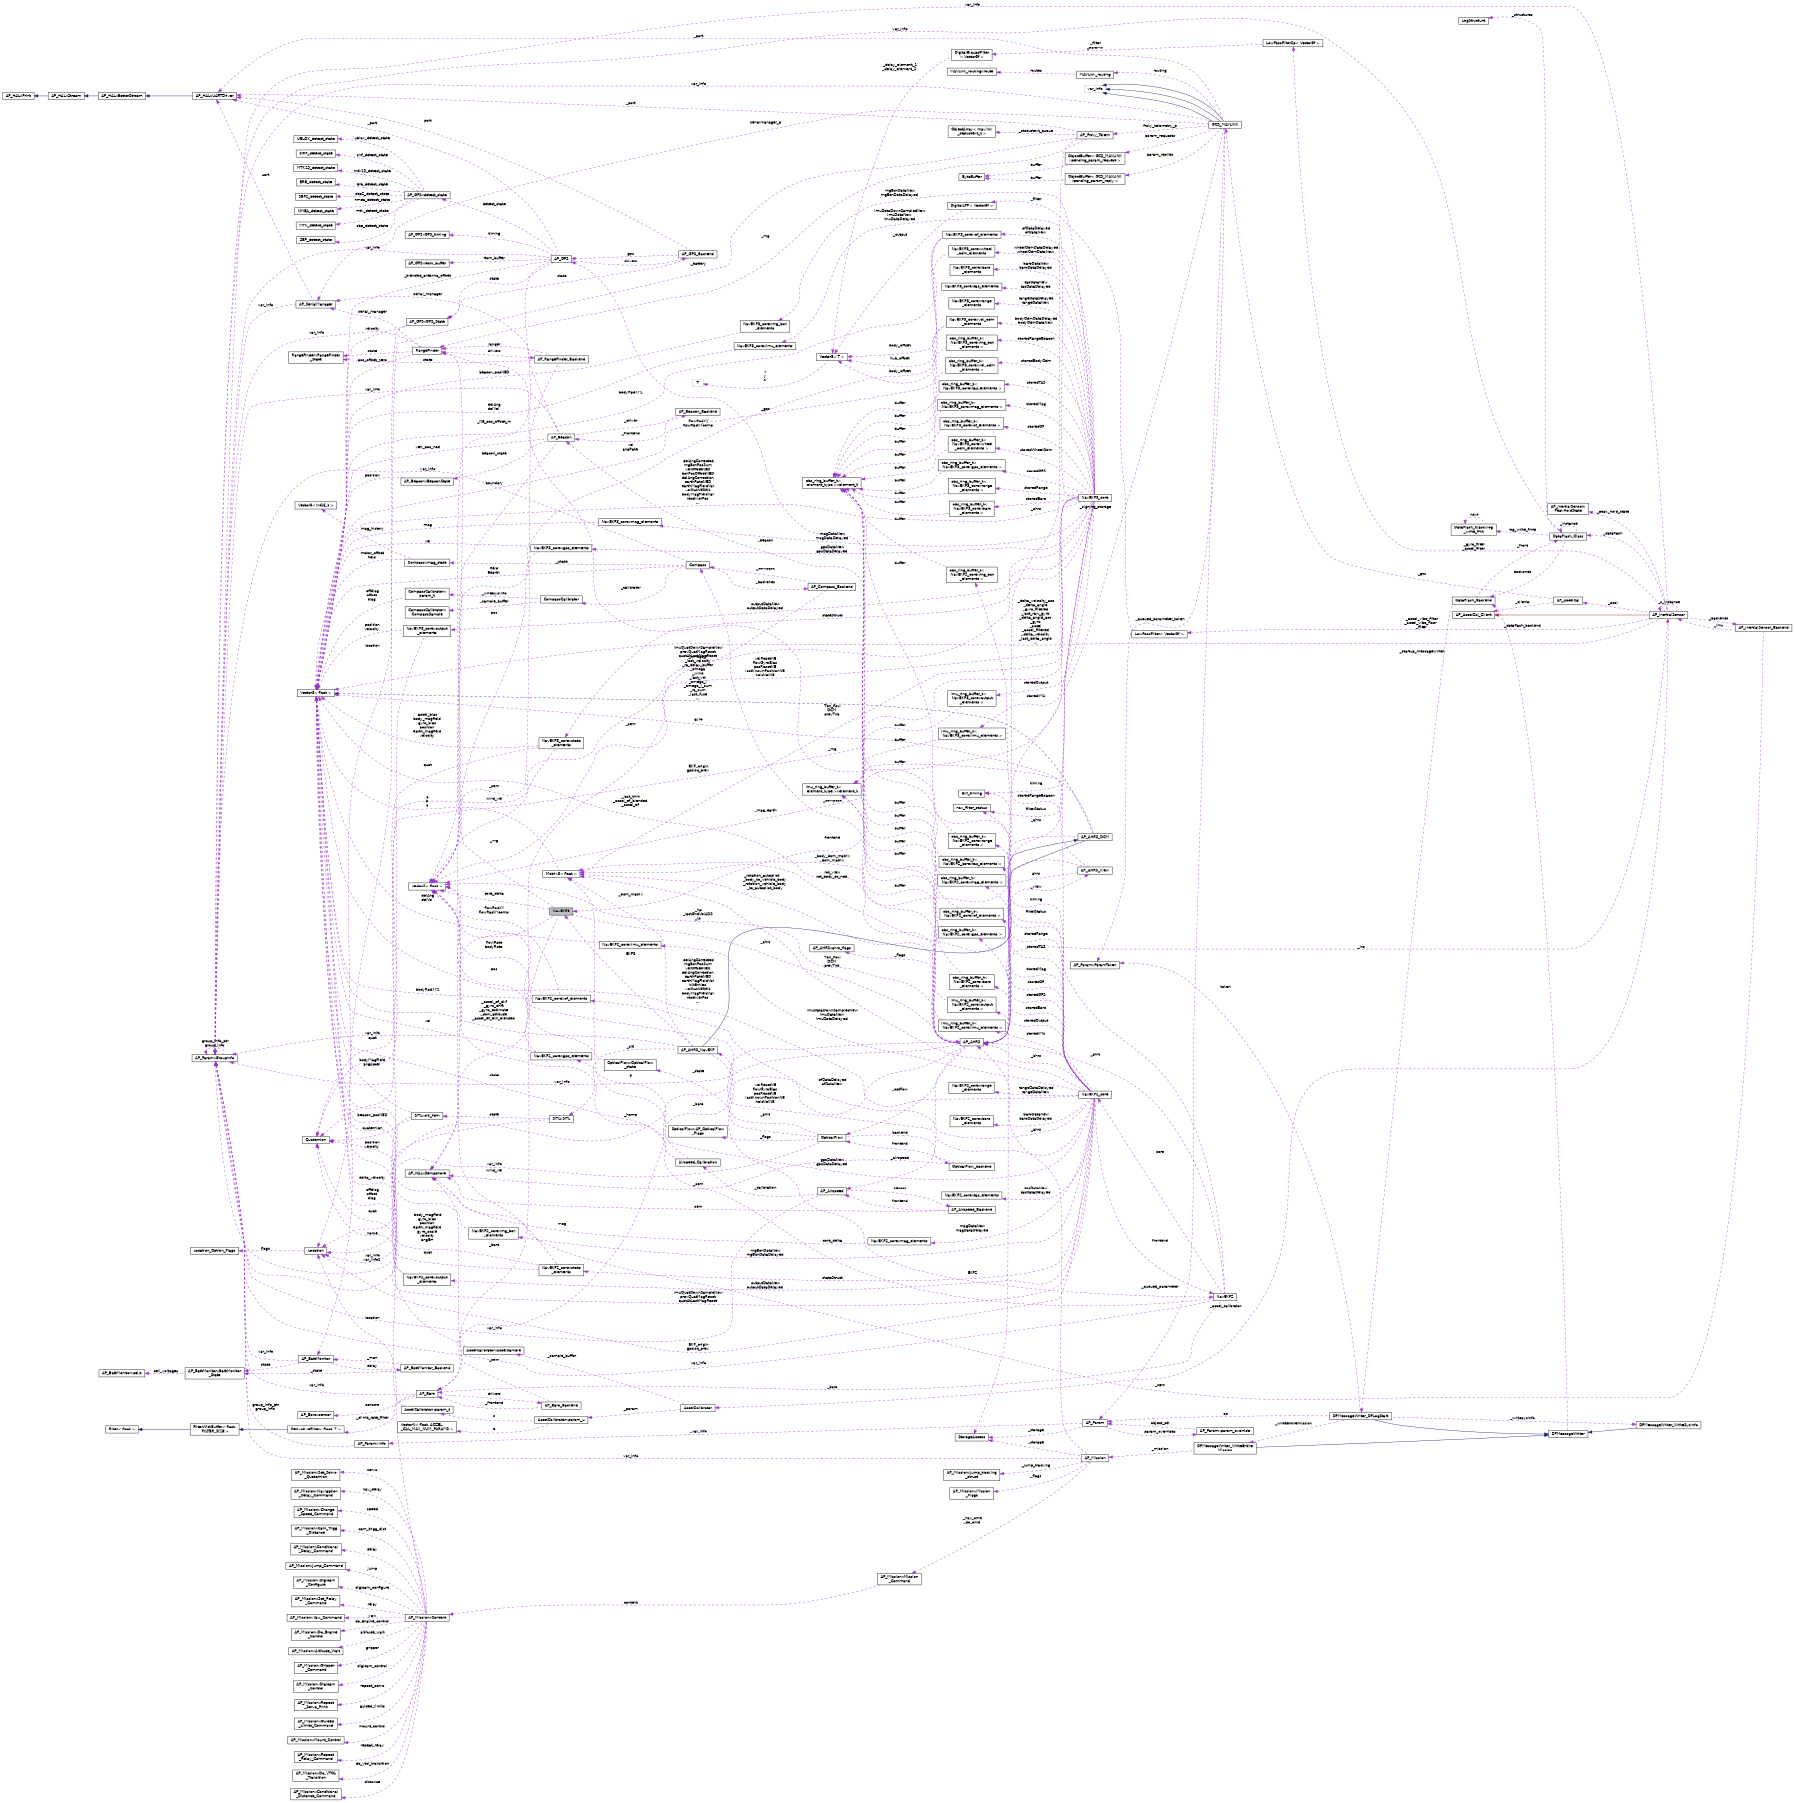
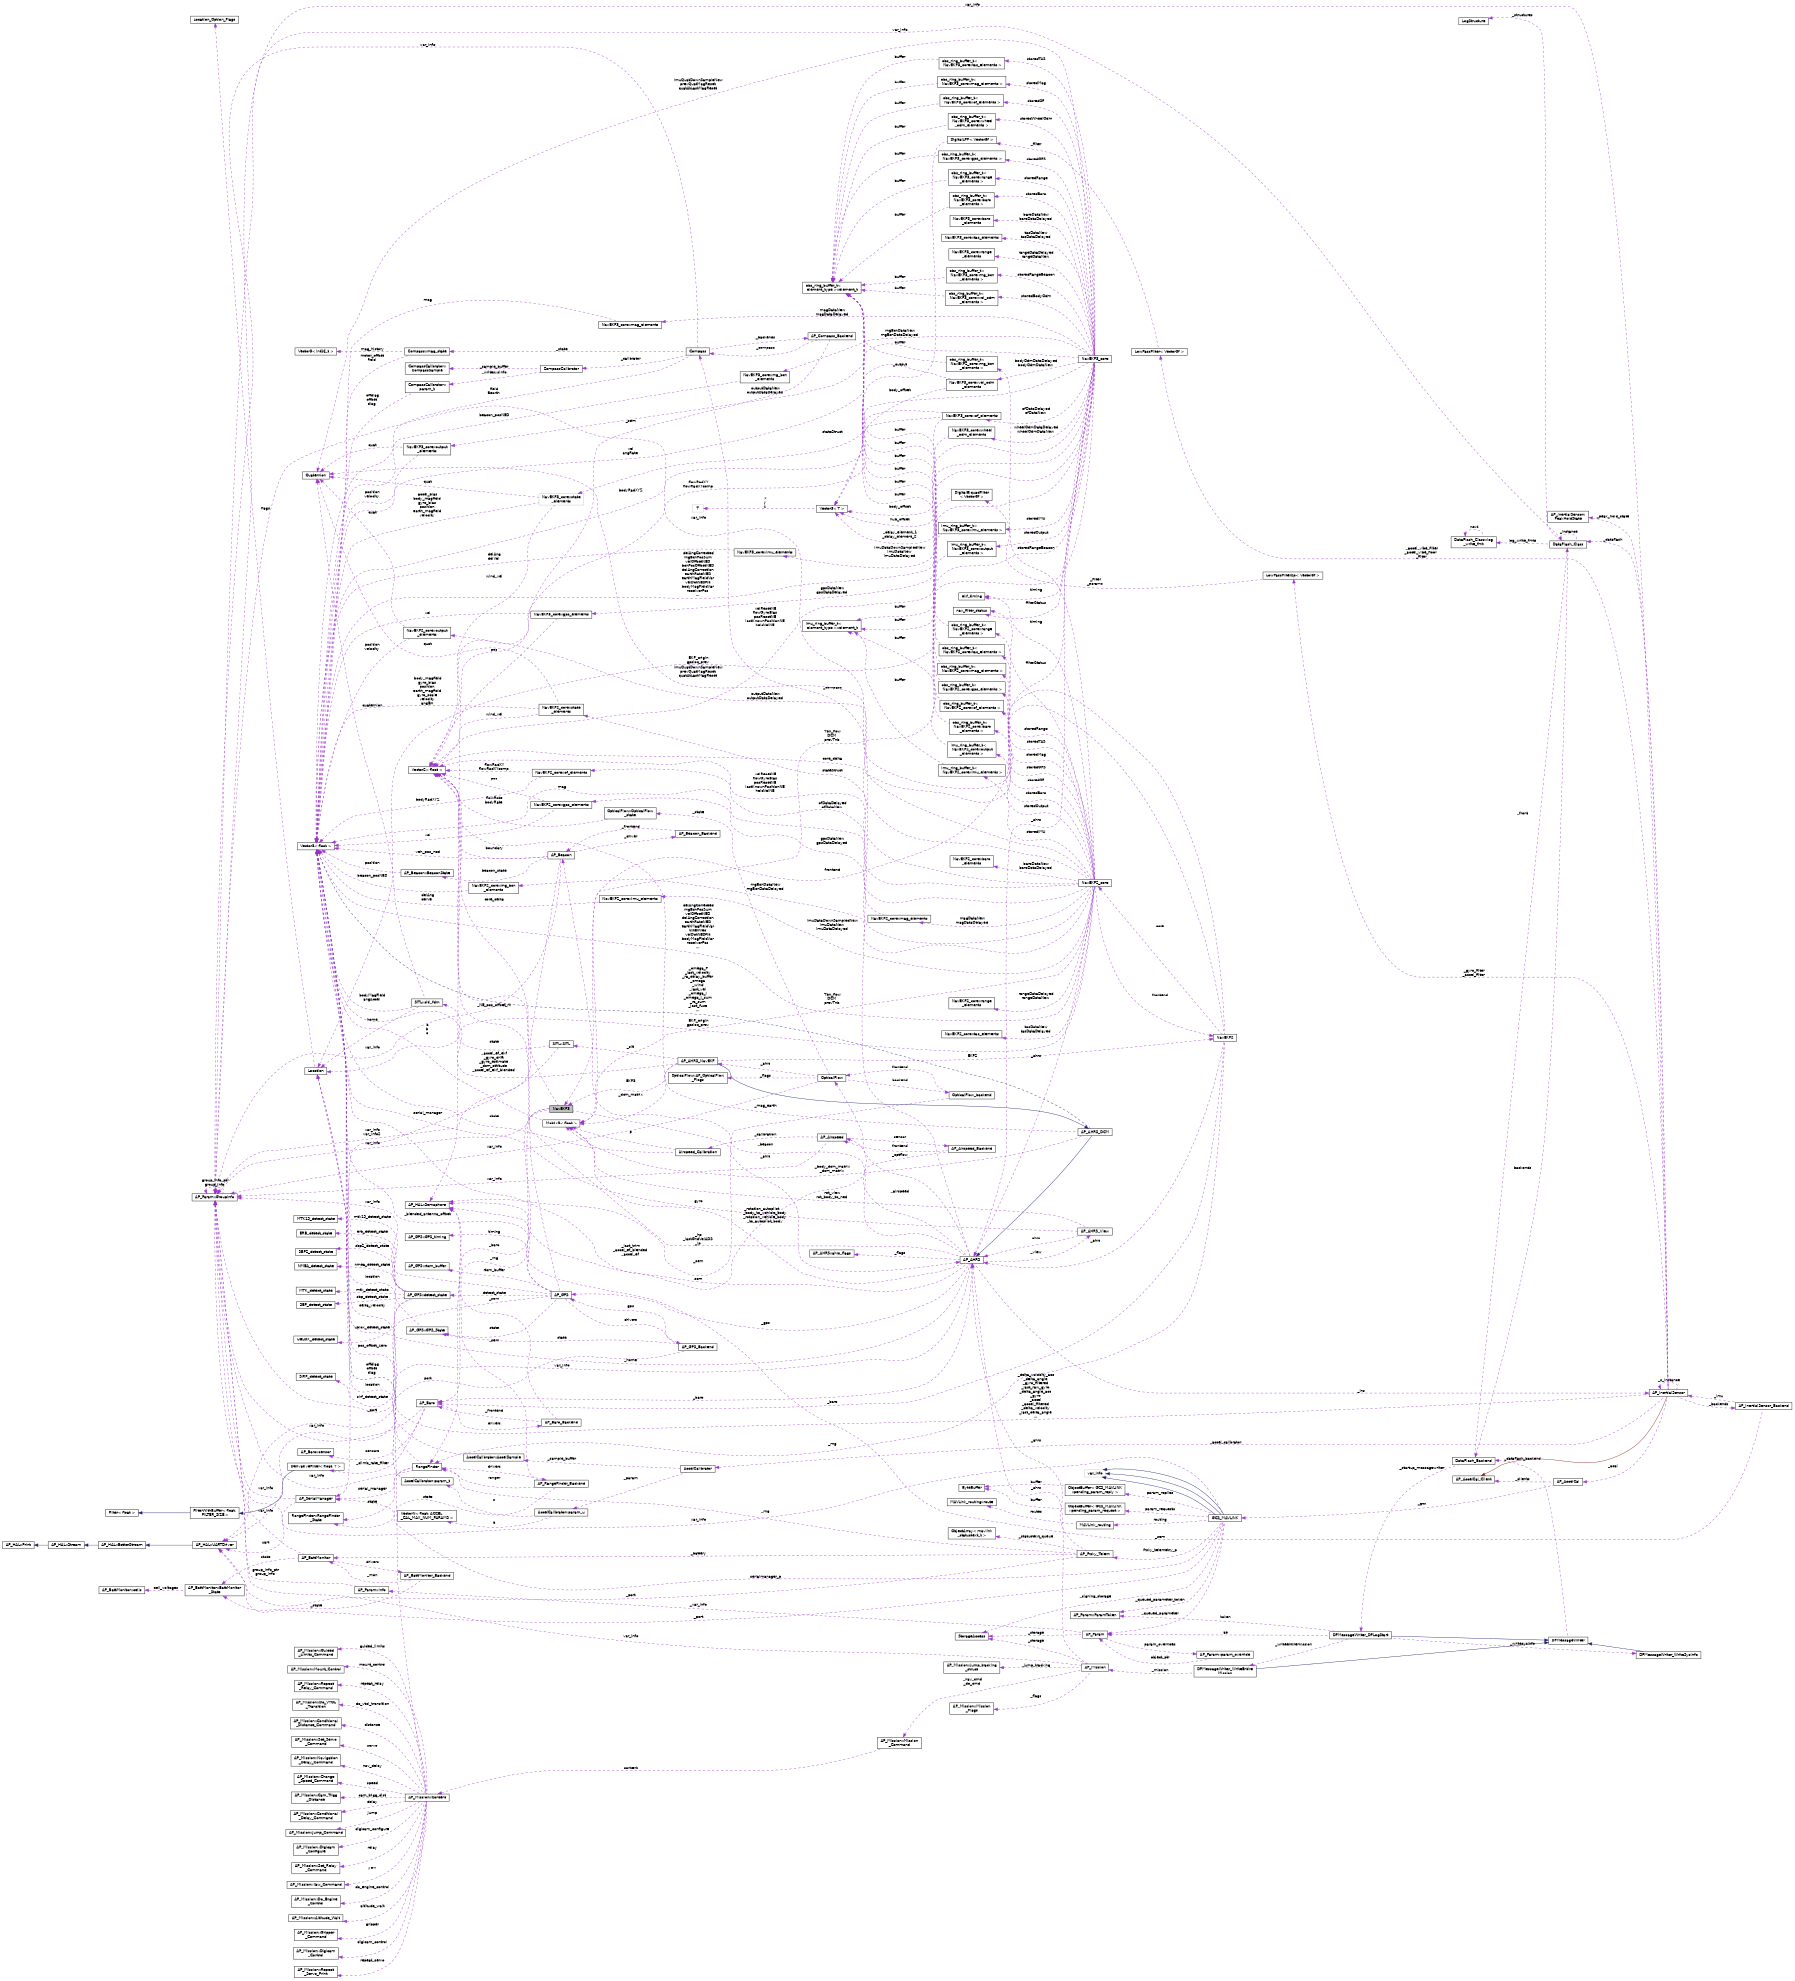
edge "AP_GPS::GPS_State" -> "Vector3< float >": removed, label "velocity"
node "NavEKF3_core::state _elements": color black -> grey75
edge "AccelCalibrator::param_t" -> "Vector3< float >": color darkorchid3 -> midnightblue
edge "AP_BattMonitor" -> "AP_BattMonitor_Backend": label " delay" -> " drivers"
node "AP_Mission::Set_Servo _Quaternion": label "AP_Mission::Set_Servo _Quaternion" -> "AP_Mission::Set_Servo _Command"
